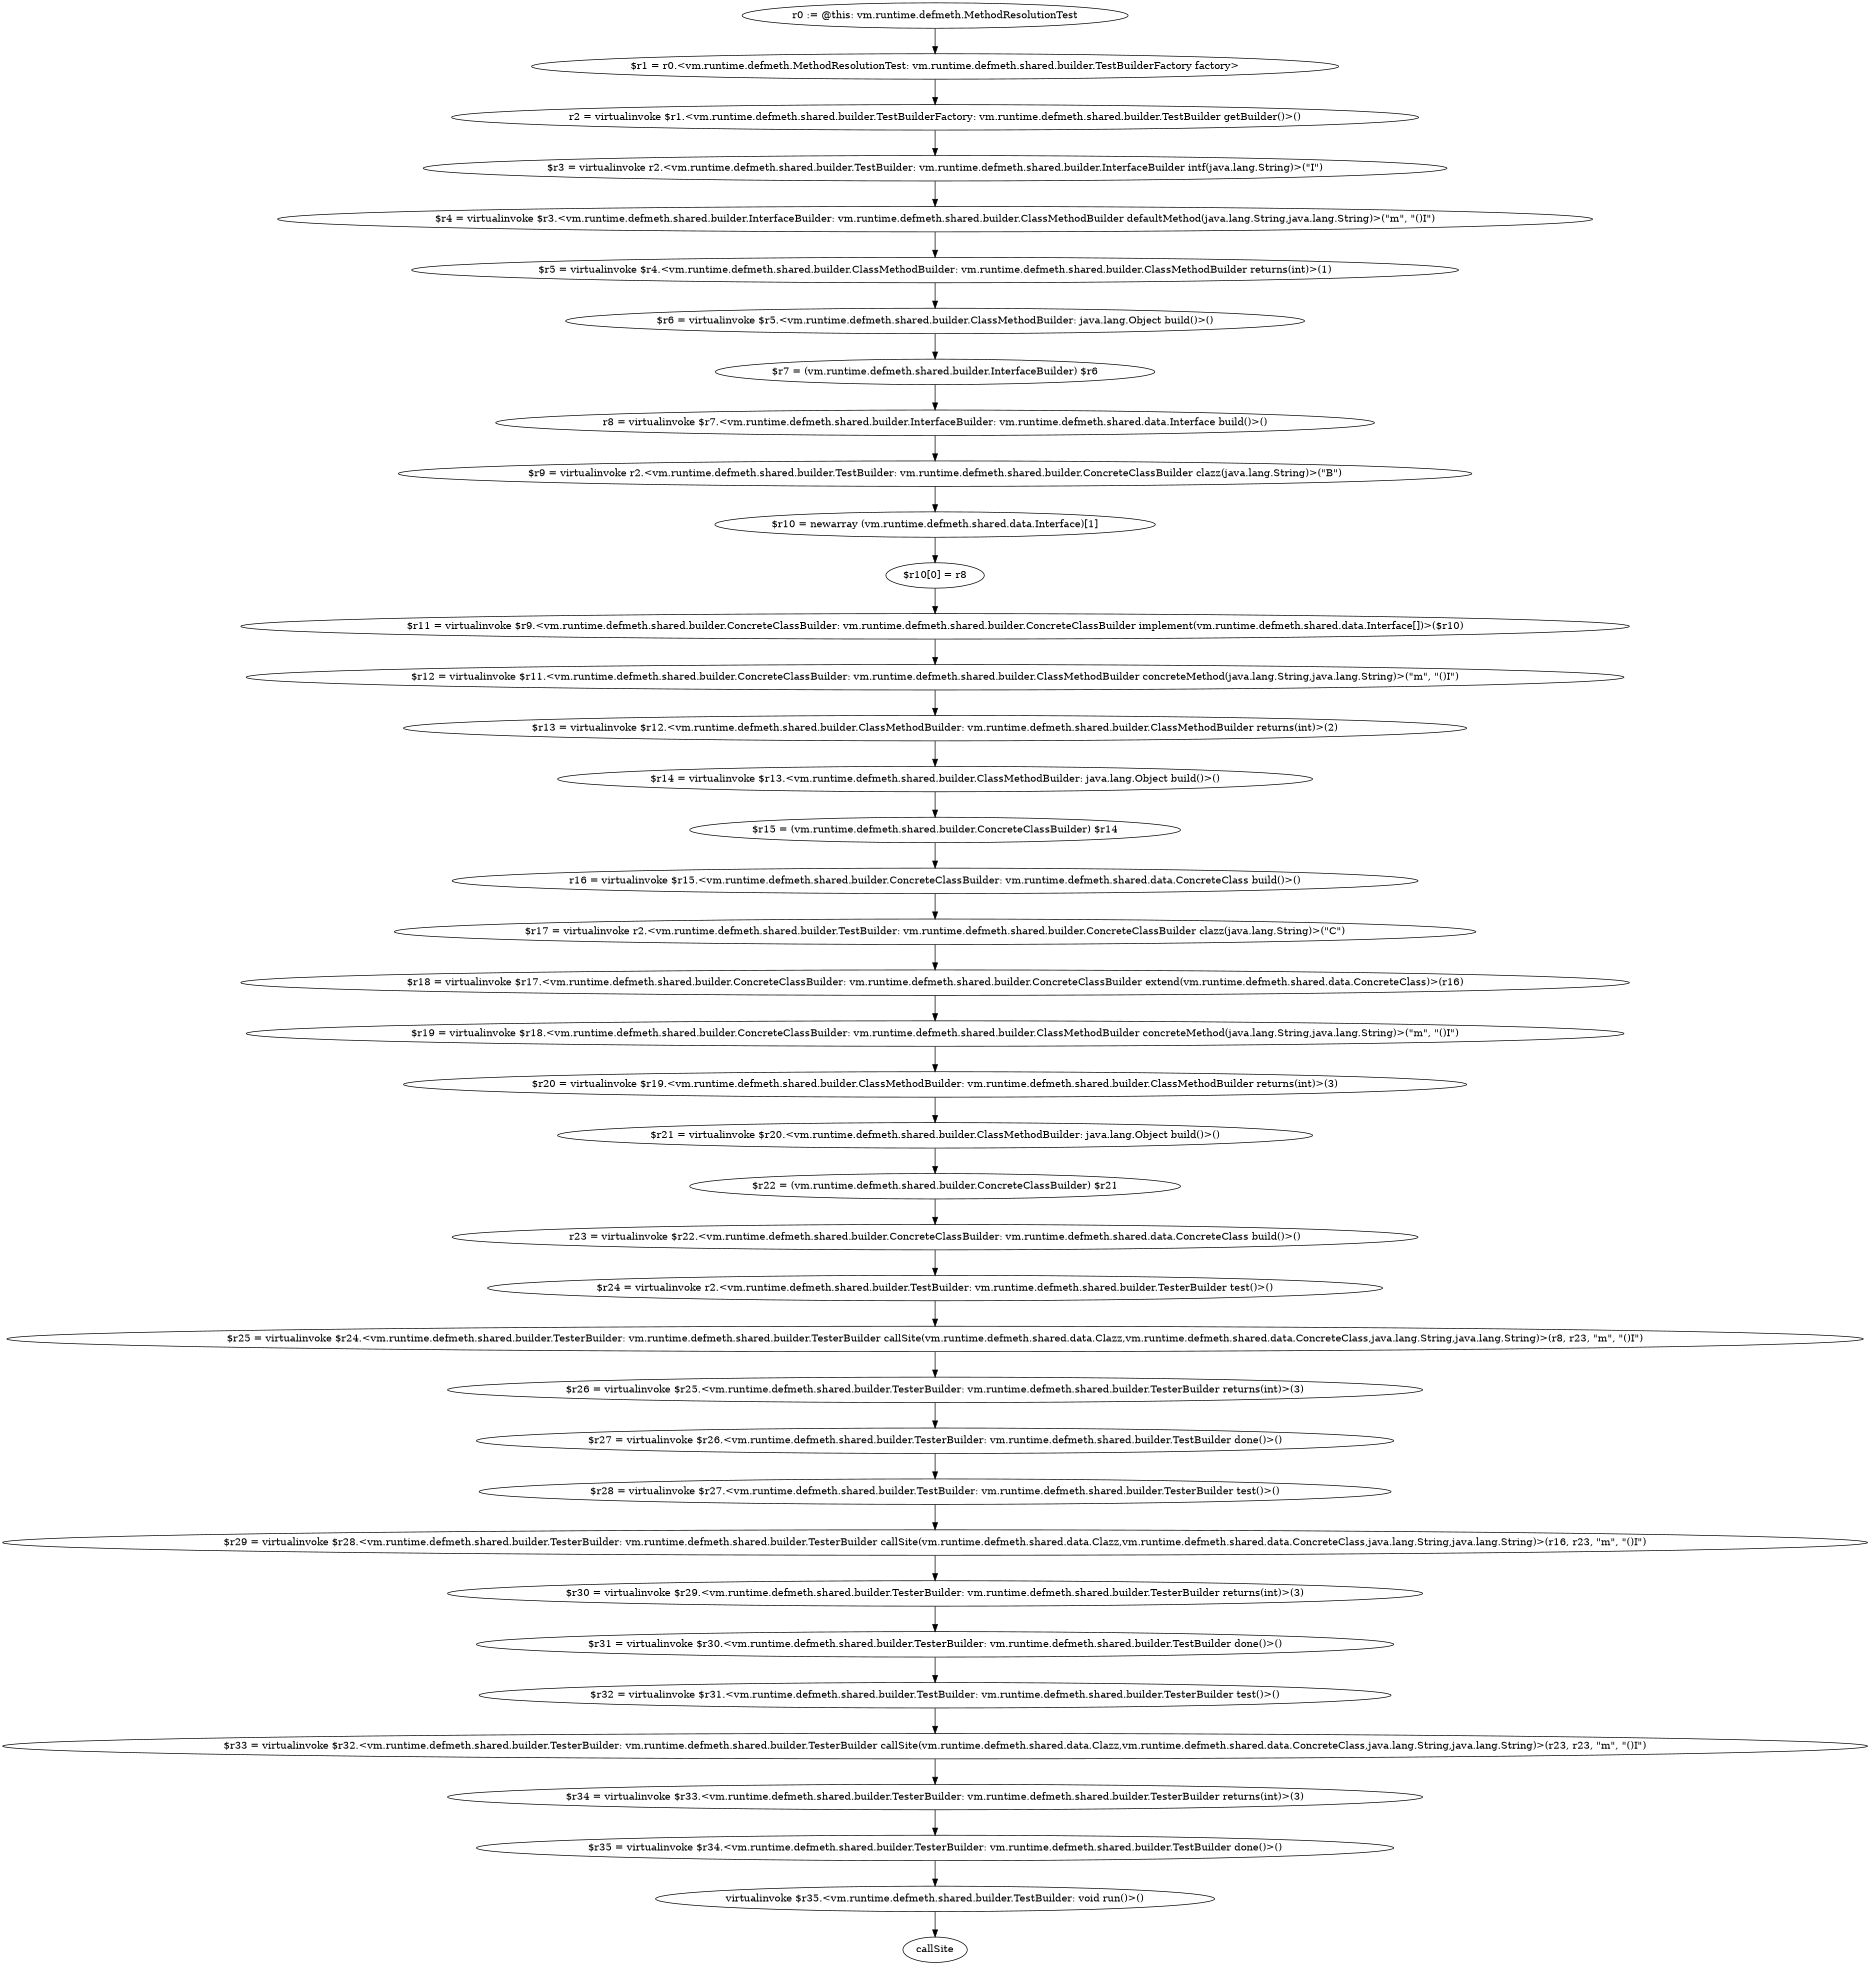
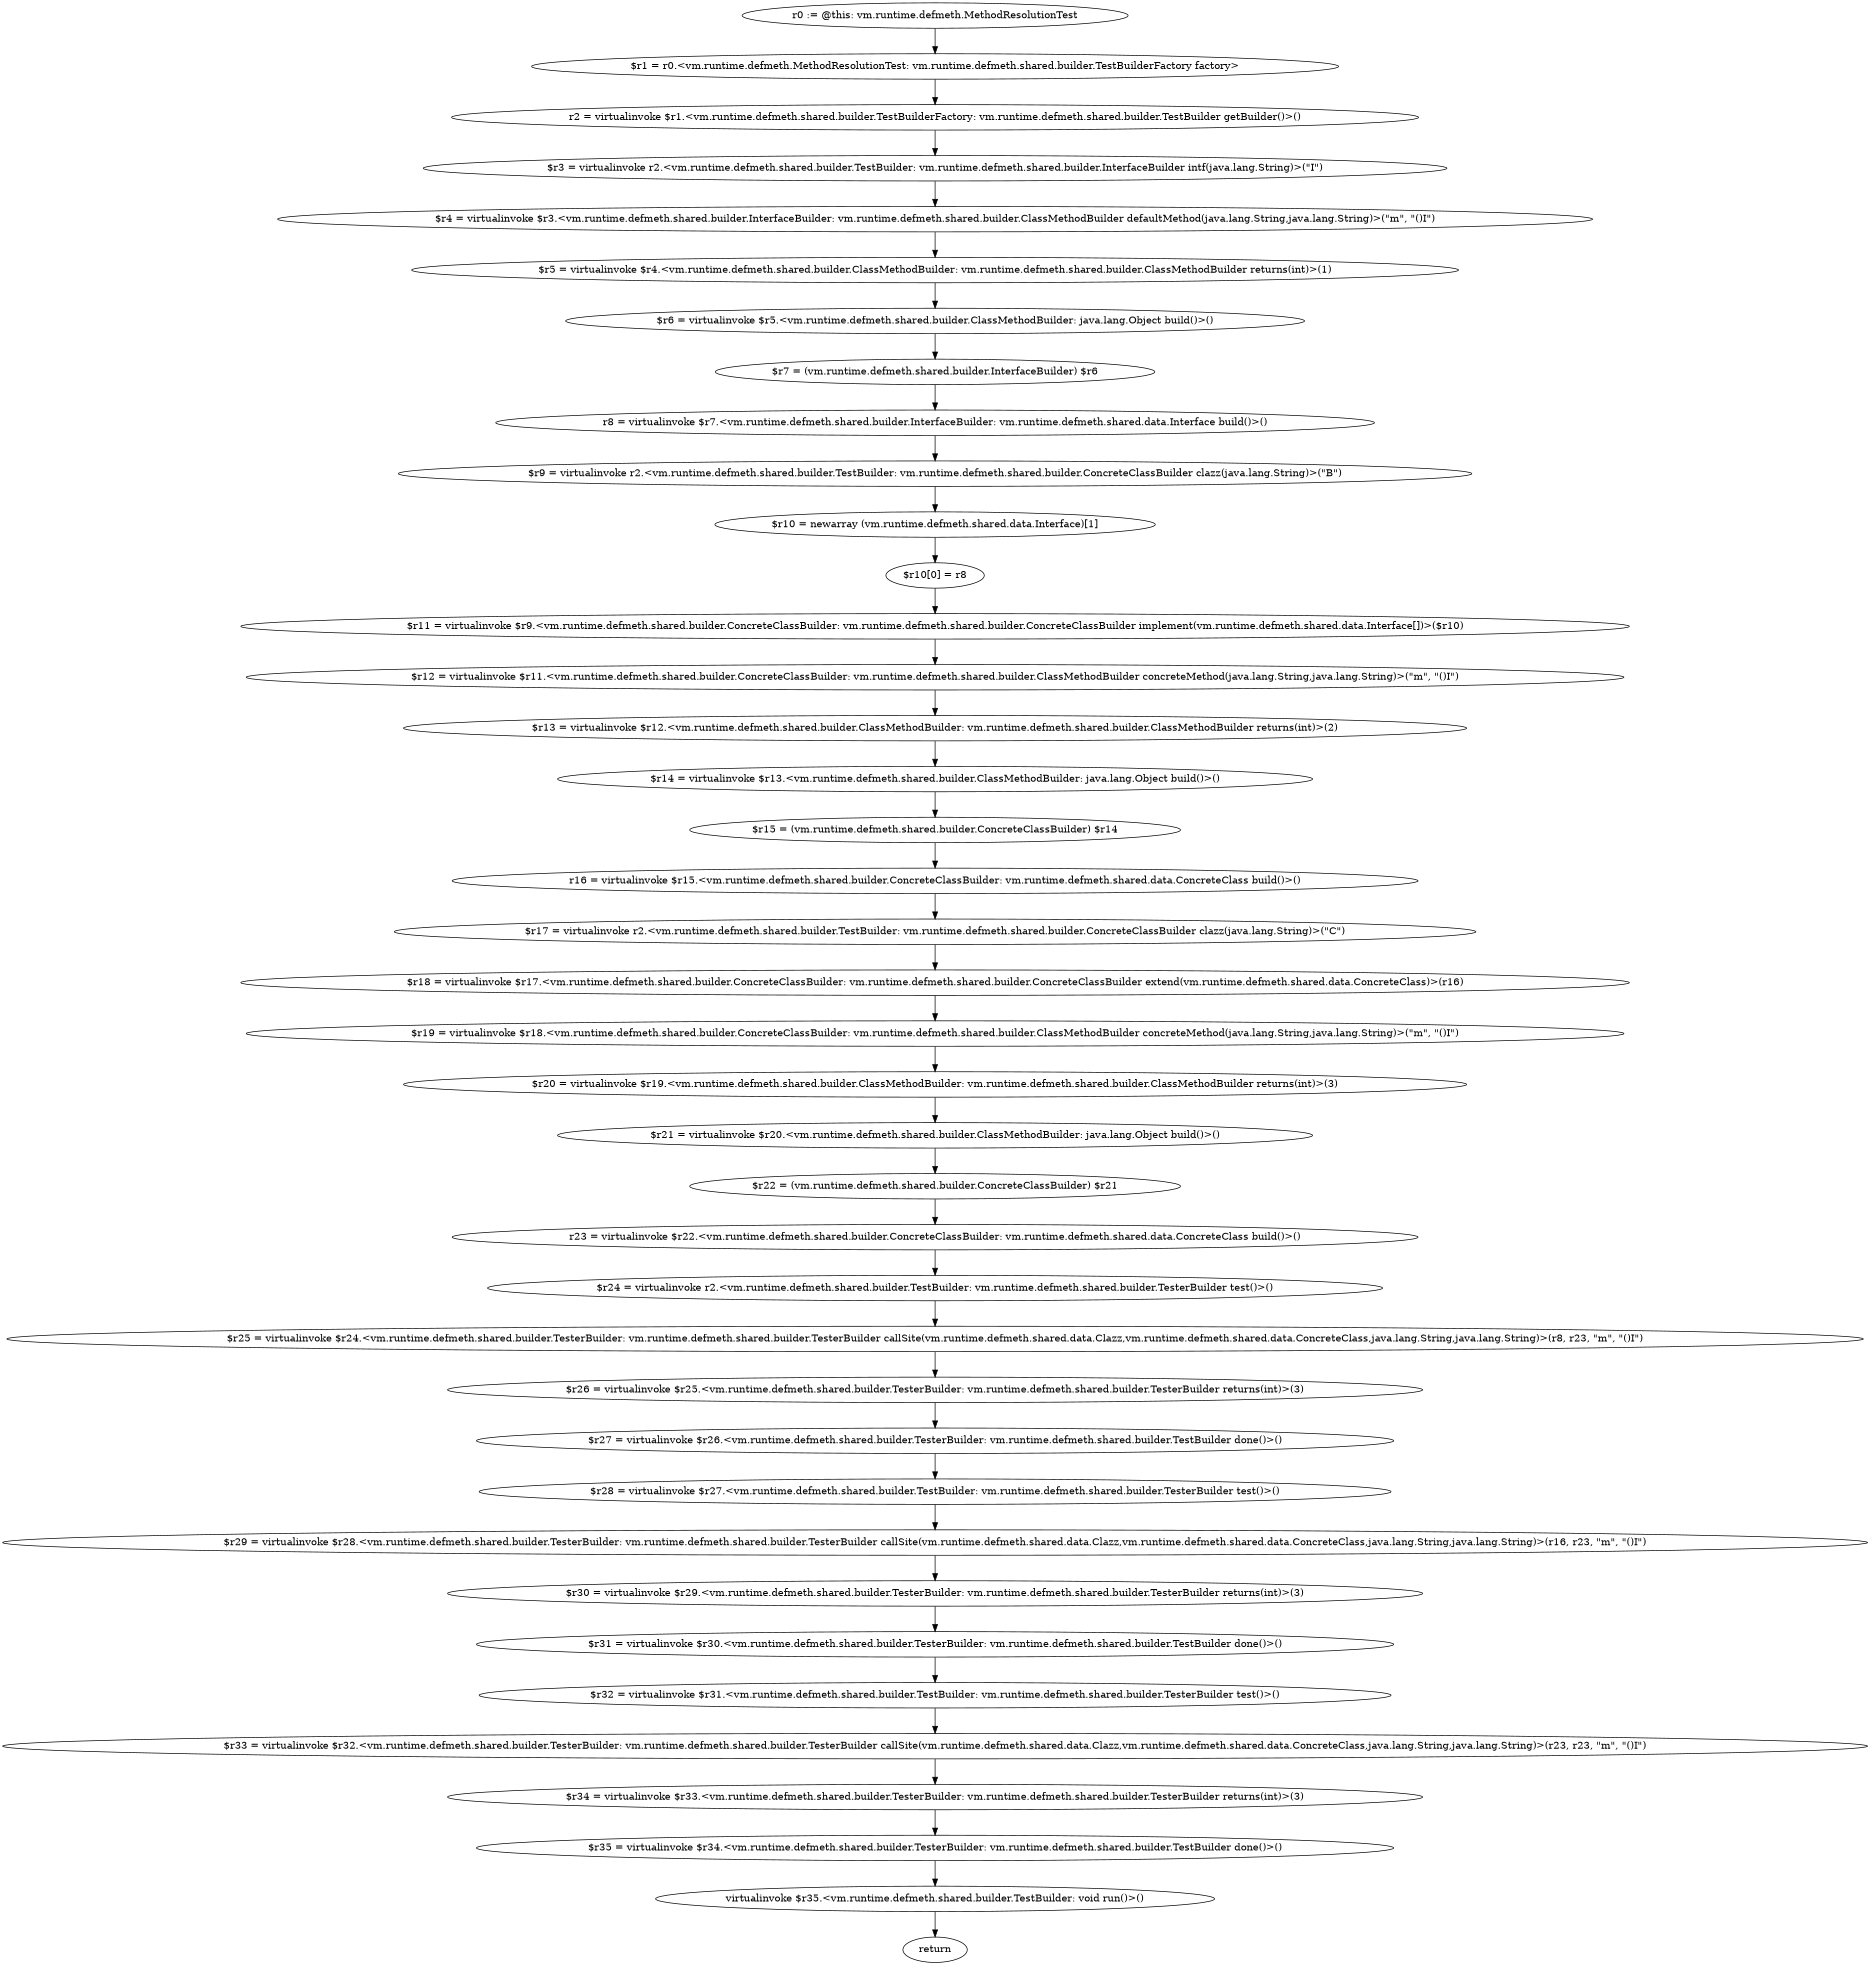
node "callSite": label "callSite" -> "return"
